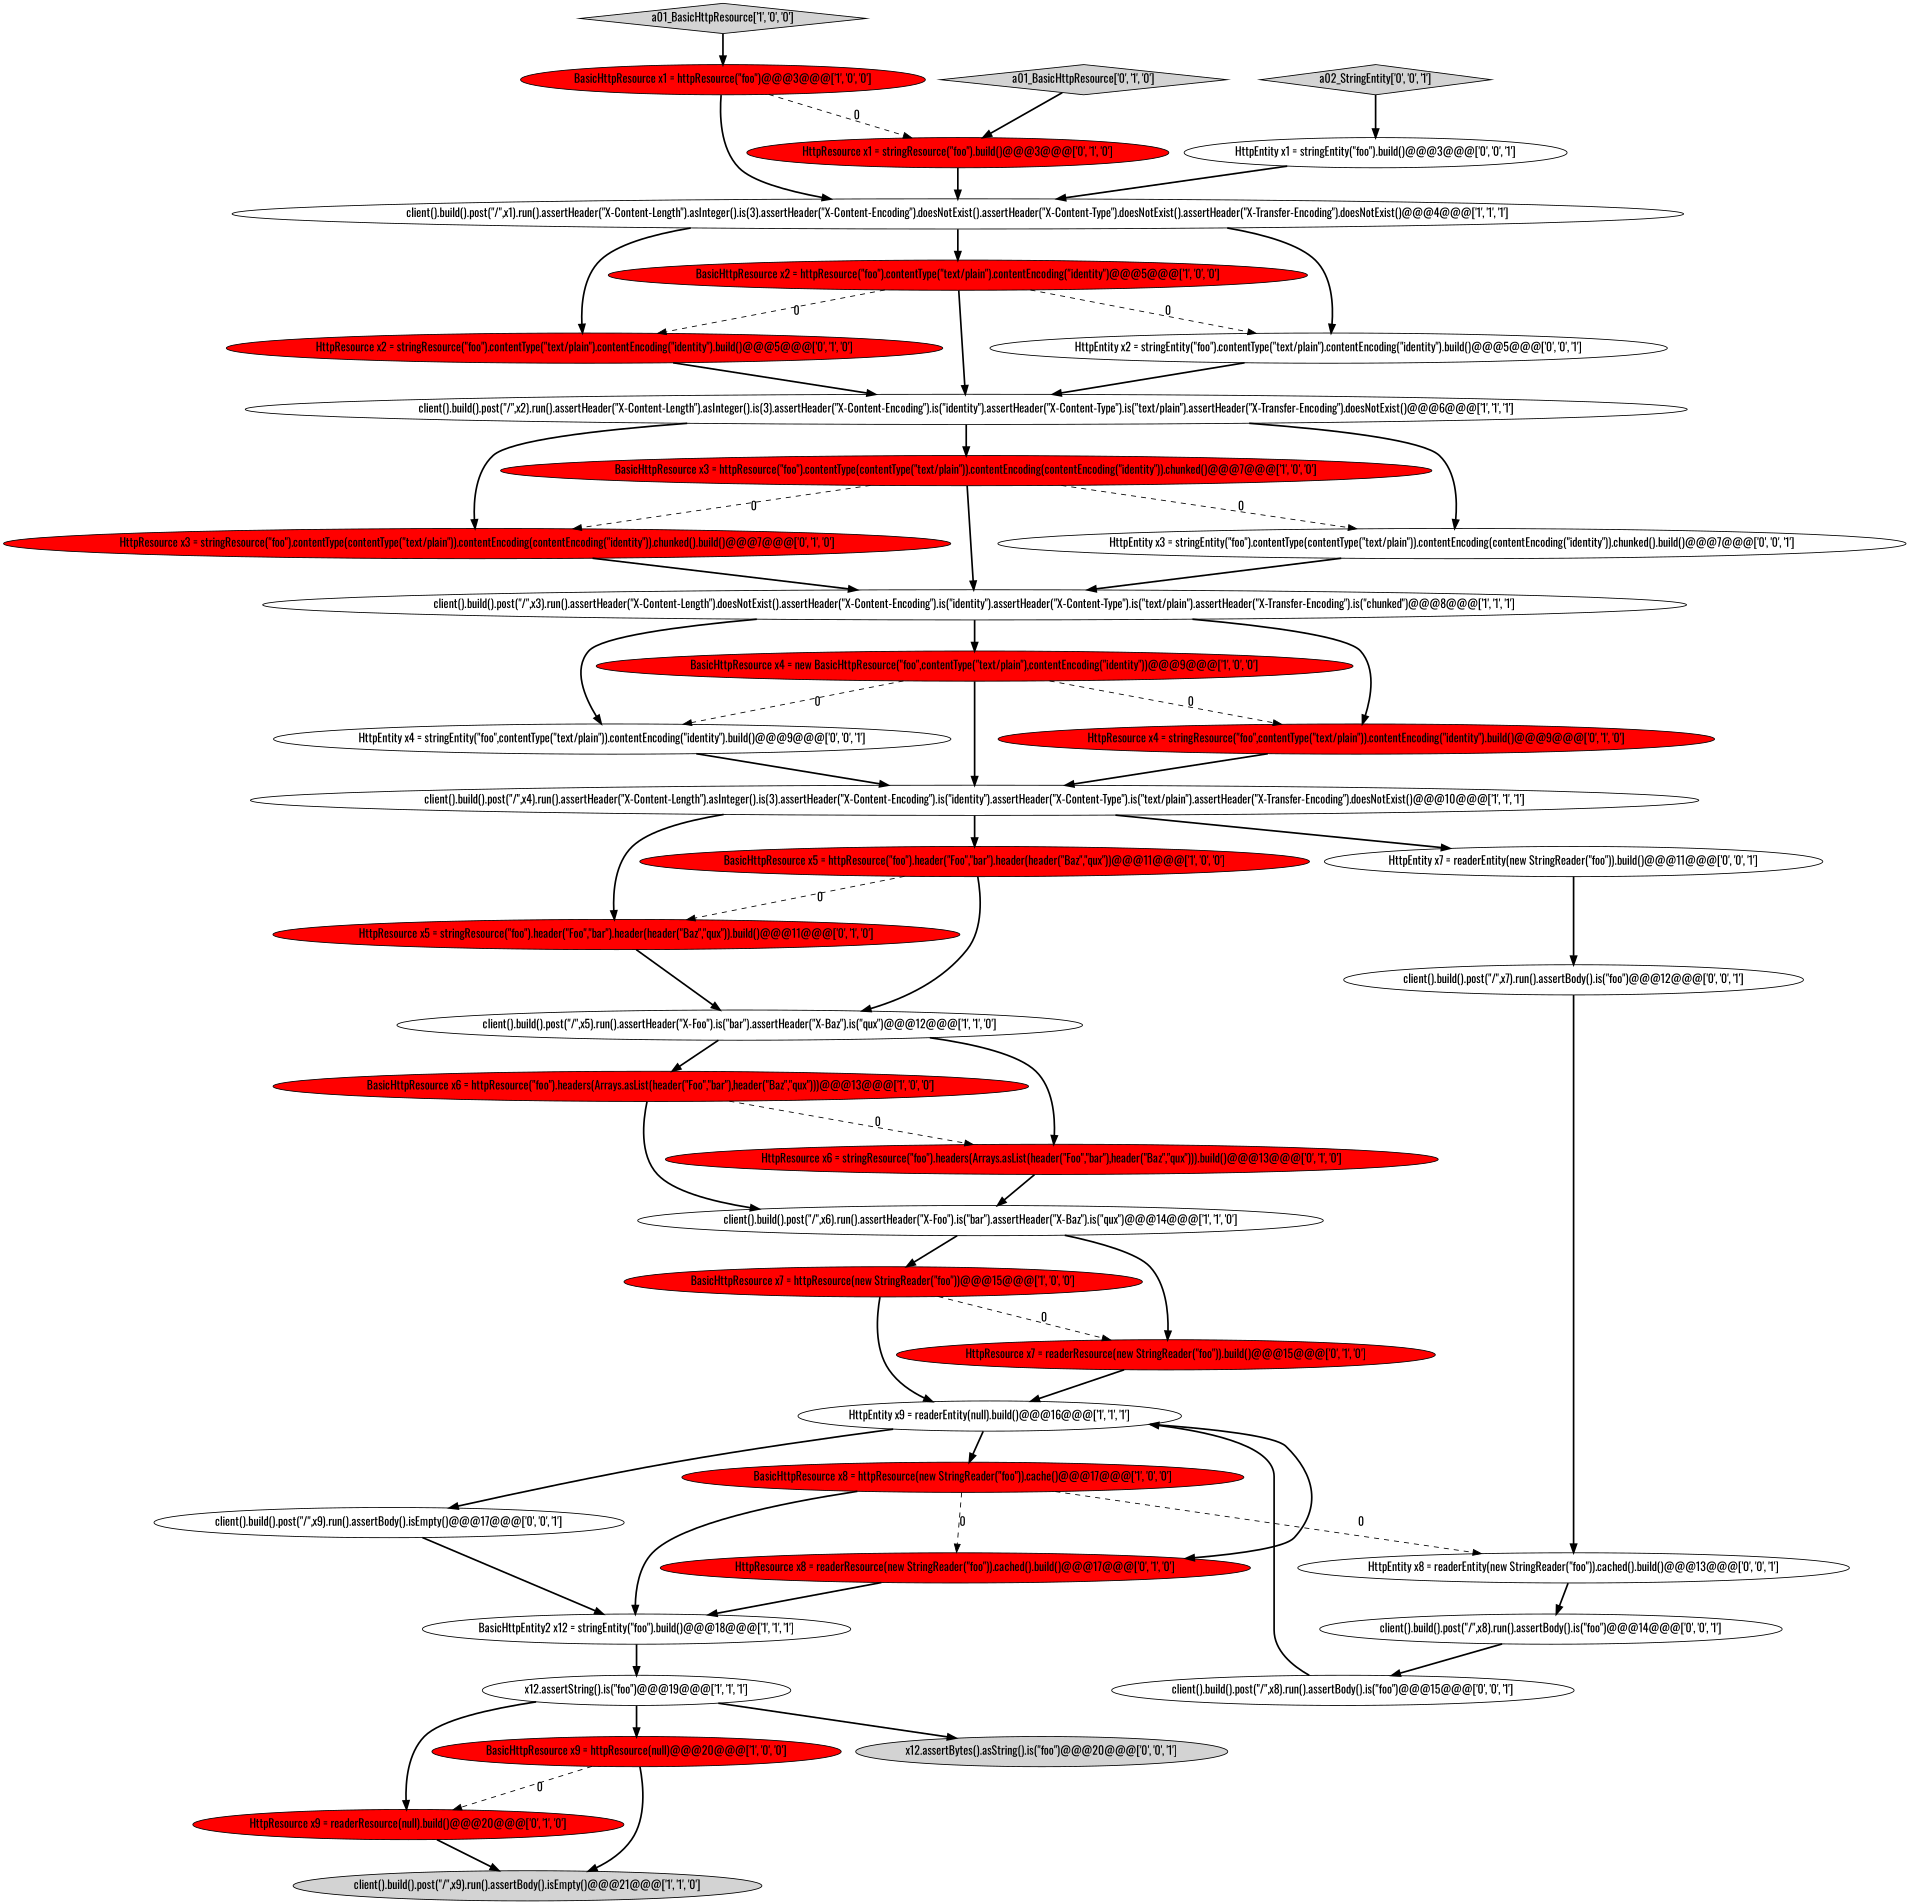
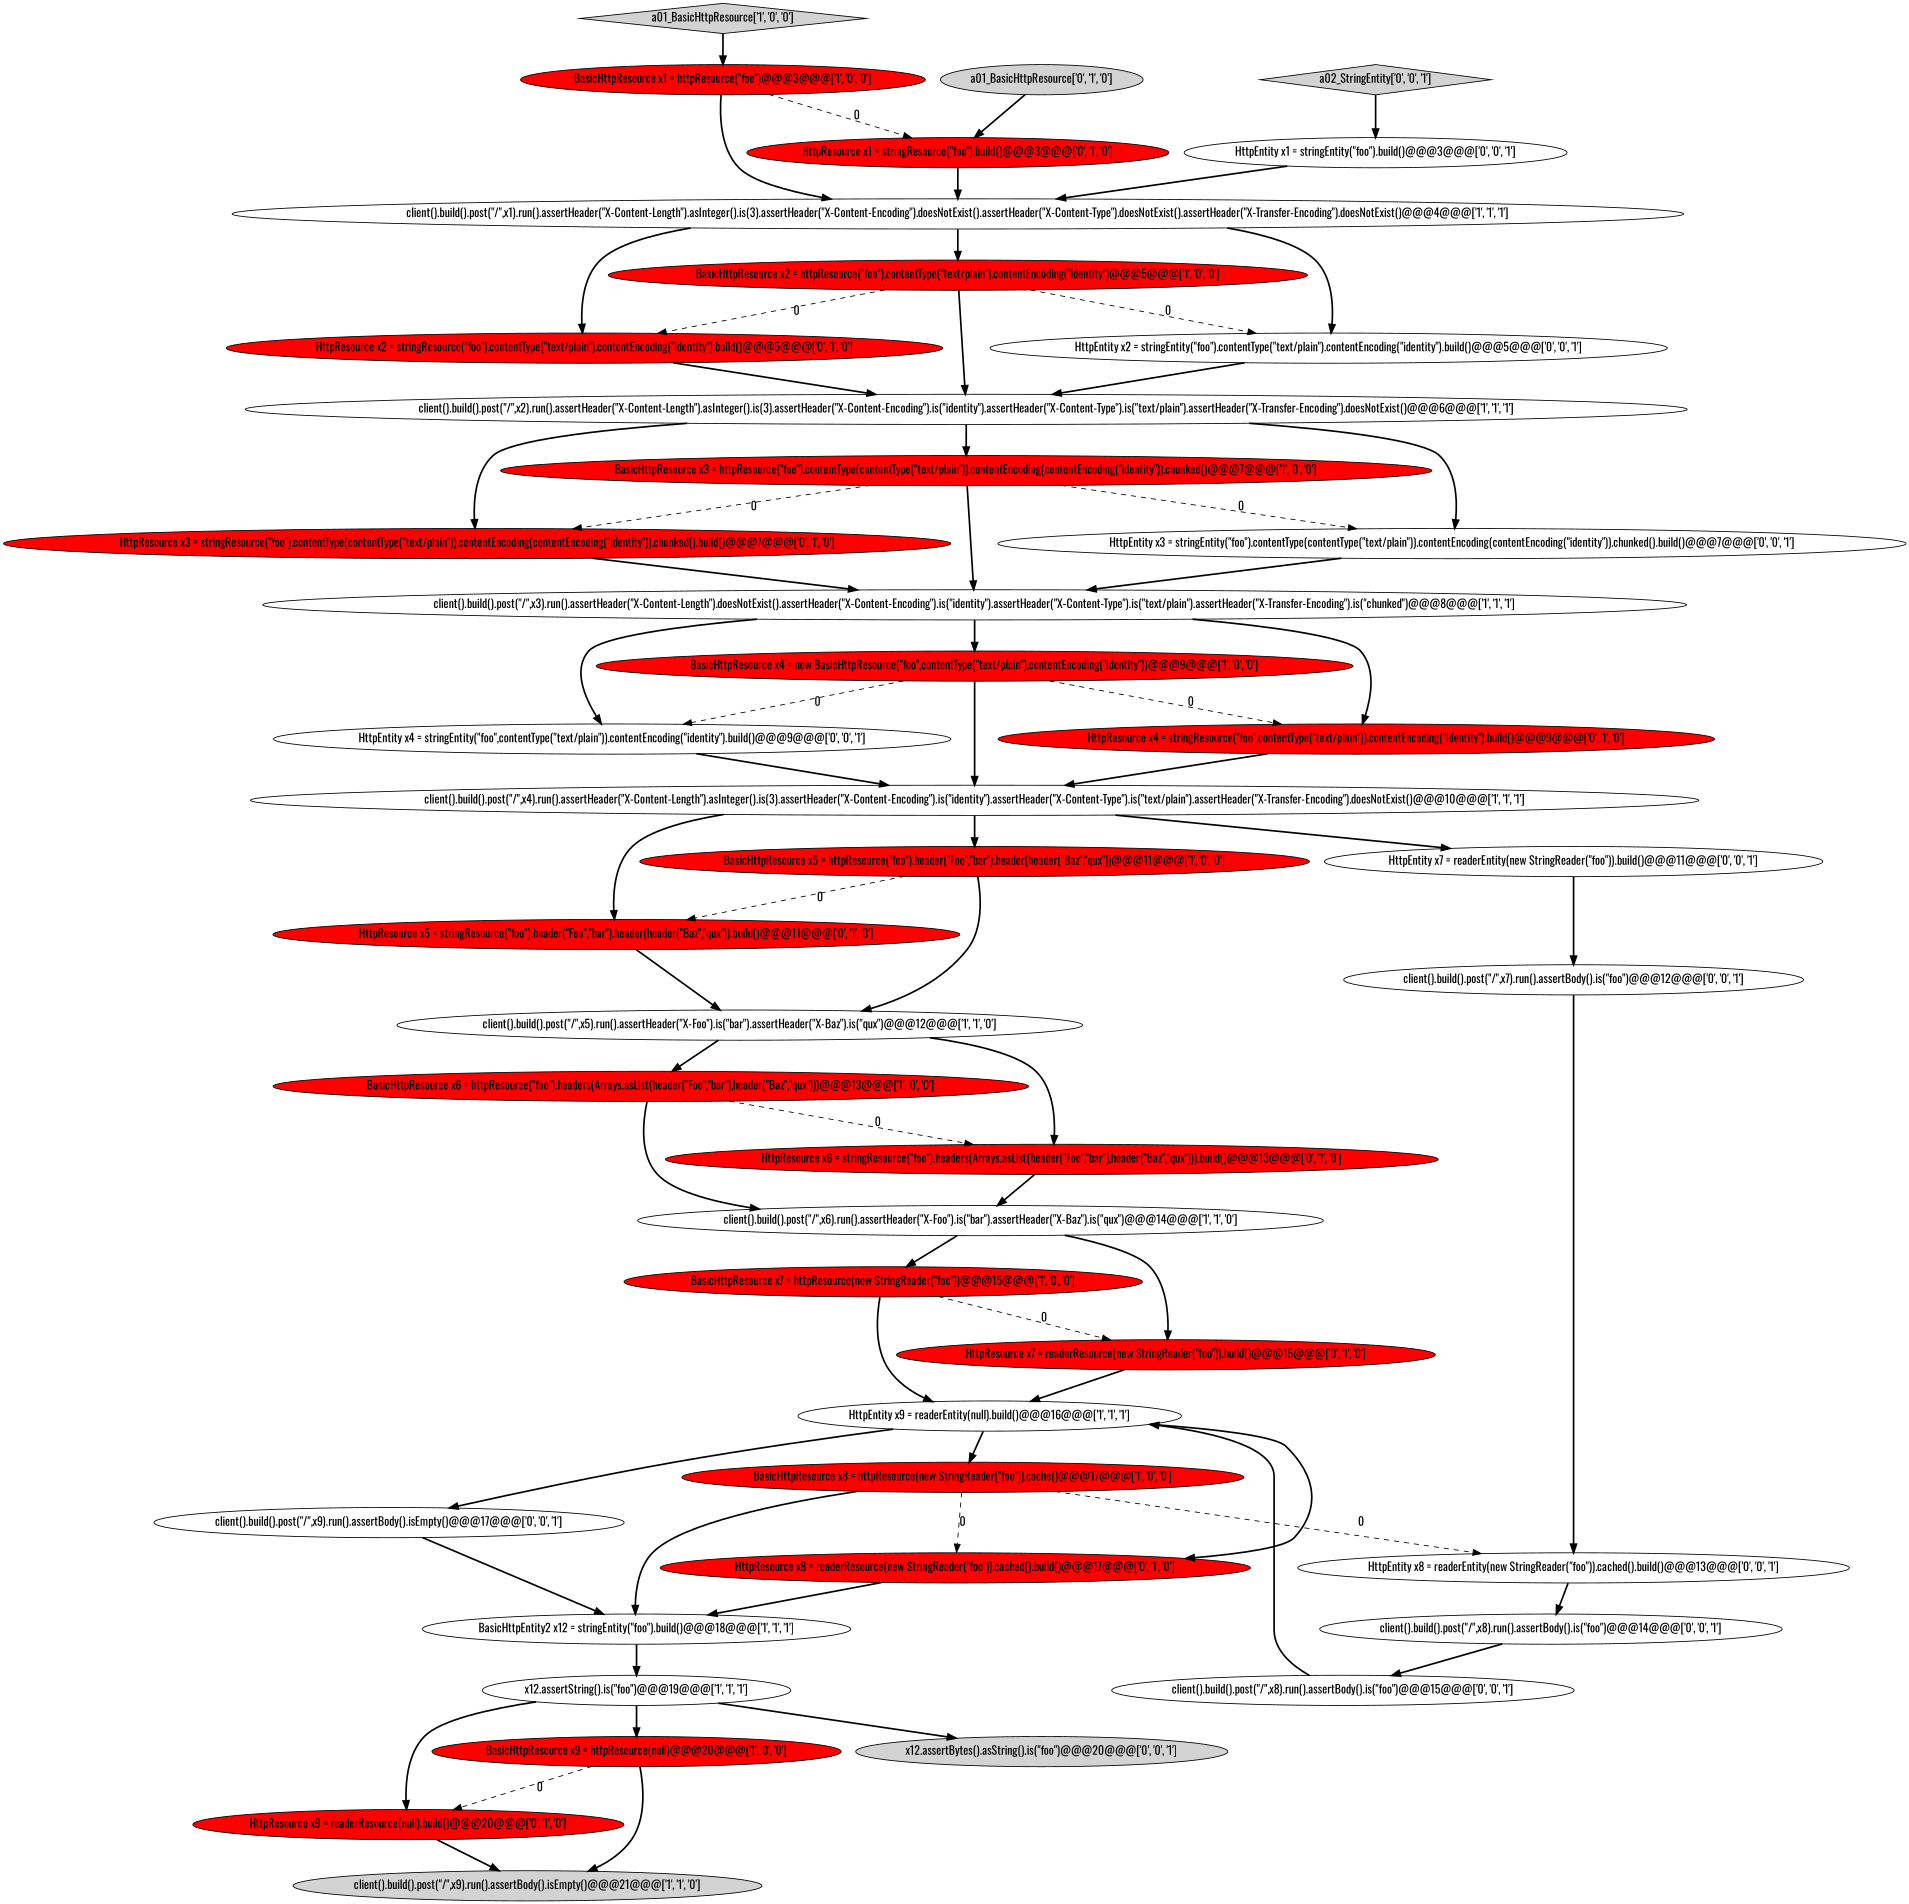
node "a01_BasicHttpResource['0', '1', '0']": shape diamond -> ellipse
